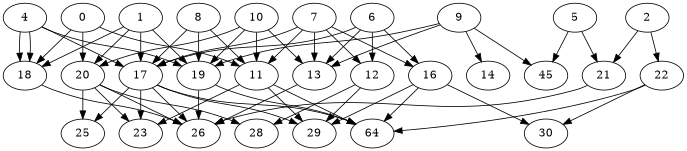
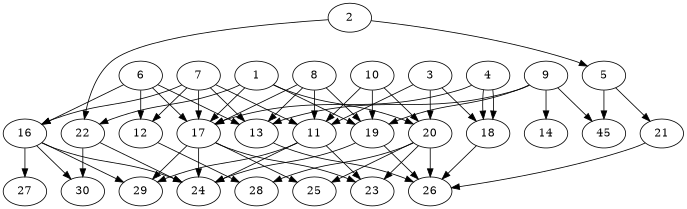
node "0": label "0" -> "3"
edge "2" -> "21": now "2" -> "5"
edge "10" -> "13": now "8" -> "13"
edge "4" -> "19": removed
edge "1" -> "18": now "1" -> "22"
edge "12" -> "29": removed
edge "17" -> "26": removed
node "64": label "64" -> "24"
node "27": added
